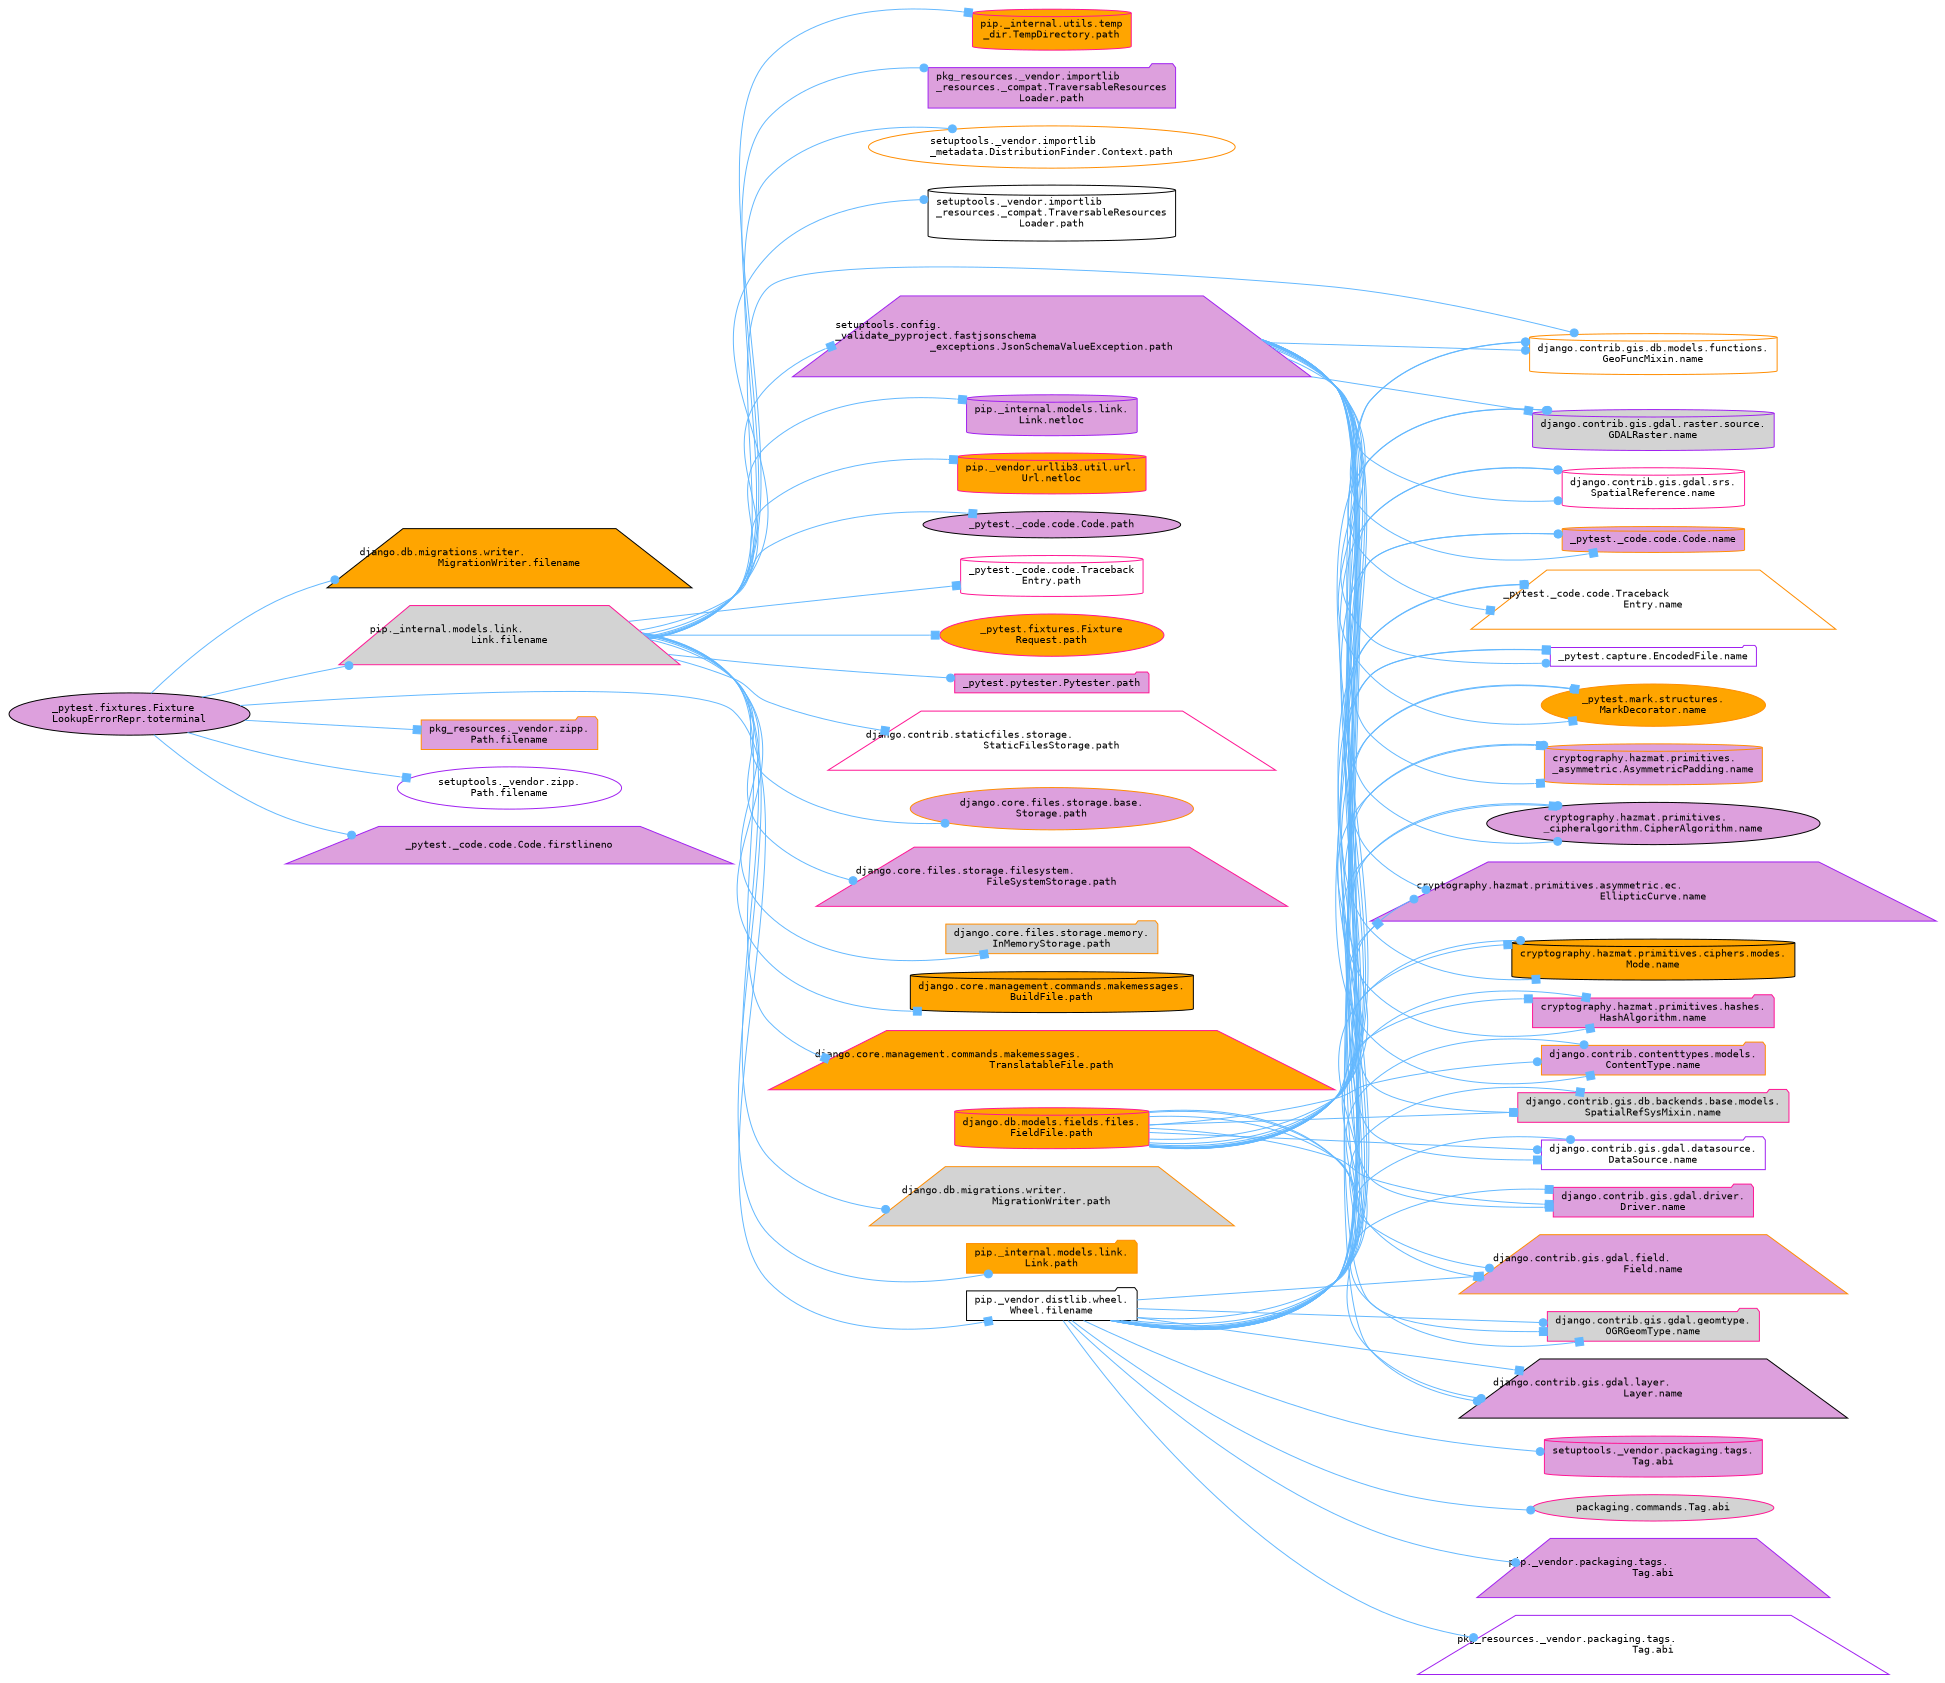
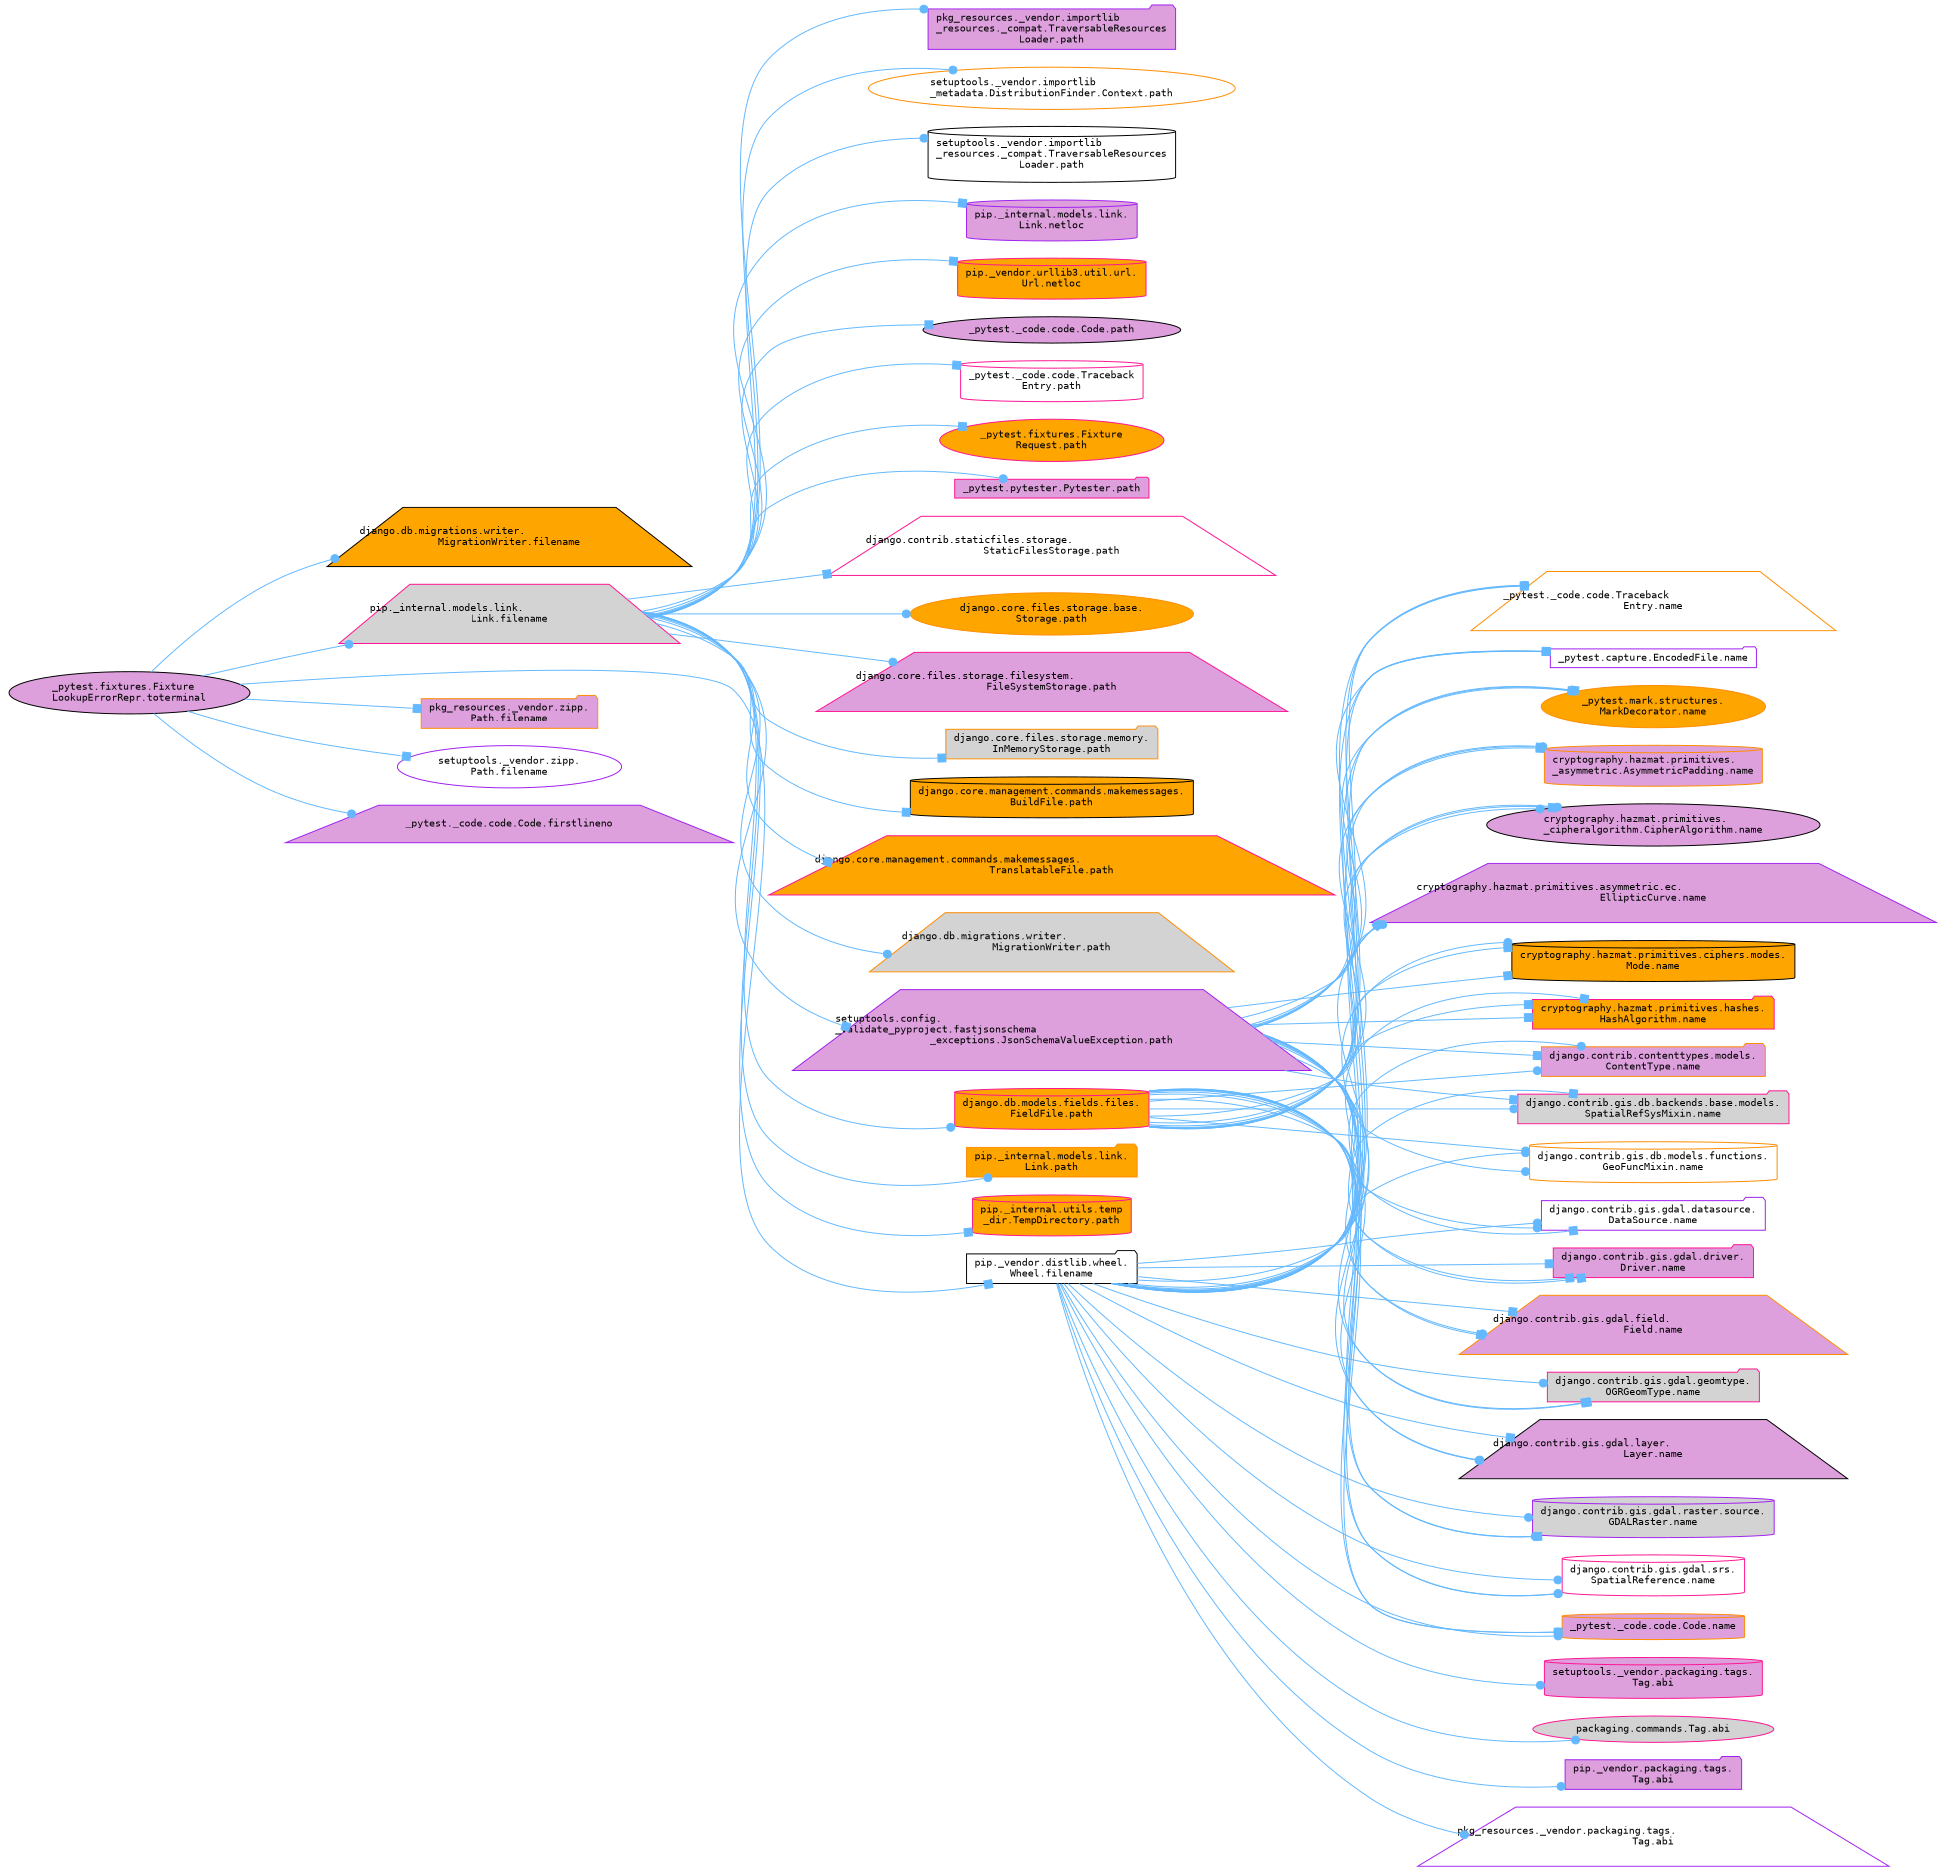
edge "pip._internal.models.link. Link.filename" -> "django.contrib.gis.db.models.functions. GeoFuncMixin.name": now "pip._internal.models.link. Link.filename" -> "django.db.models.fields.files. FieldFile.path"
node "django.core.files.storage.base. Storage.path": fillcolor plum -> orange
node "cryptography.hazmat.primitives.hashes. HashAlgorithm.name": fillcolor plum -> orange
node "pip._vendor.packaging.tags. Tag.abi": shape trapezium -> folder
